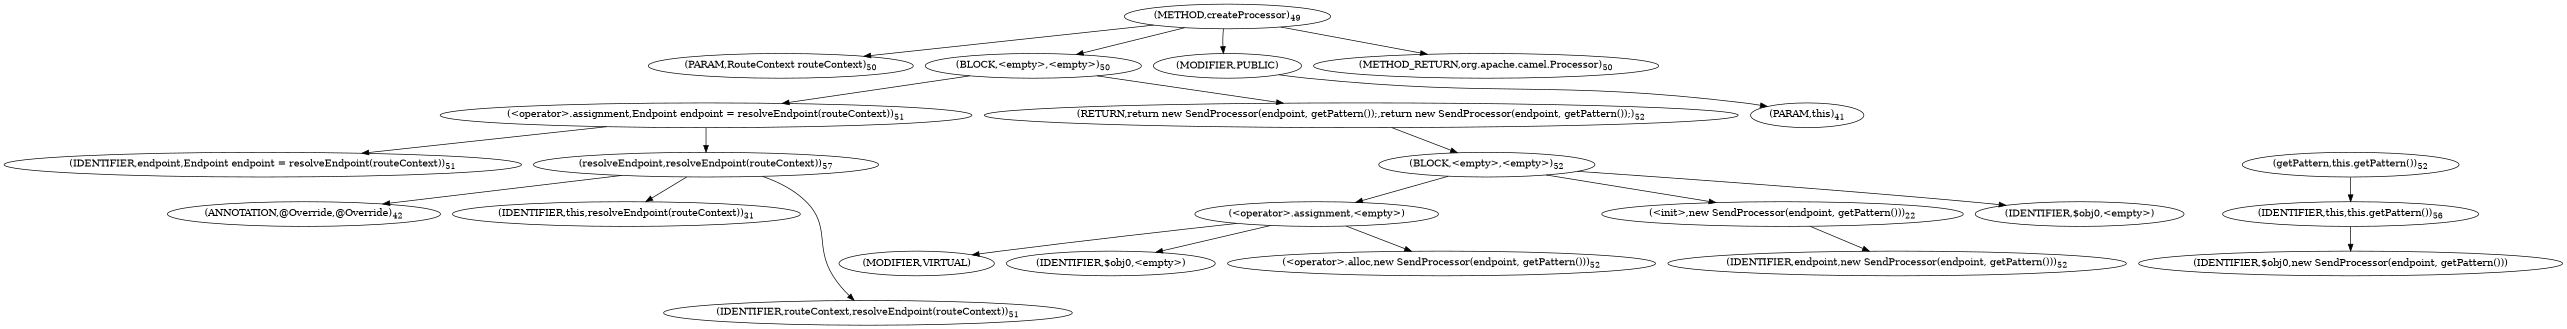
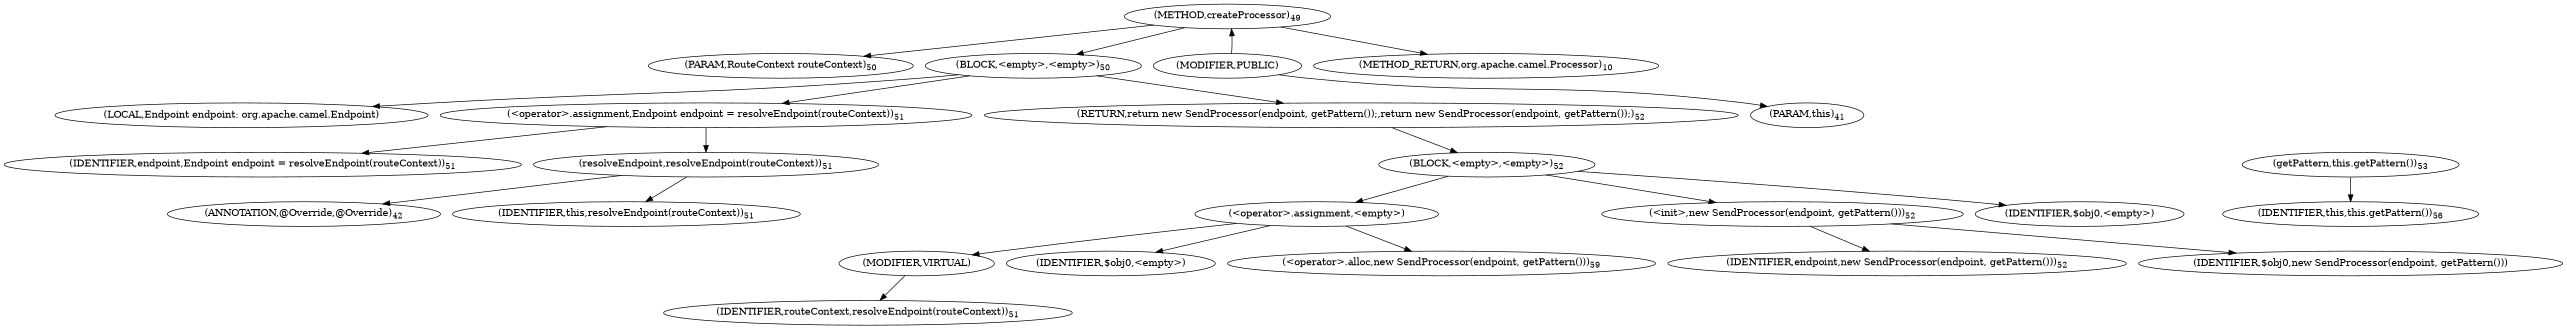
edge "(METHOD,createProcessor)" -> "(MODIFIER,PUBLIC)": reversed
node "(METHOD_RETURN,org.apache.camel.Processor)": text "50" -> "10"
node "(LOCAL,Endpoint endpoint: org.apache.camel.Endpoint)": added
node "(resolveEndpoint,resolveEndpoint(routeContext))": text "57" -> "51"
node "(getPattern,this.getPattern())": text "52" -> "53"
node "(IDENTIFIER,this,resolveEndpoint(routeContext))": text "31" -> "51"
node "(<init>,new SendProcessor(endpoint, getPattern()))": text "22" -> "52"
edge "(resolveEndpoint,resolveEndpoint(routeContext))" -> "(IDENTIFIER,routeContext,resolveEndpoint(routeContext))": now "(MODIFIER,VIRTUAL)" -> "(IDENTIFIER,routeContext,resolveEndpoint(routeContext))"
edge "(IDENTIFIER,this,this.getPattern())" -> "(IDENTIFIER,$obj0,new SendProcessor(endpoint, getPattern()))": now "(<init>,new SendProcessor(endpoint, getPattern()))" -> "(IDENTIFIER,$obj0,new SendProcessor(endpoint, getPattern()))"
node "(<operator>.alloc,new SendProcessor(endpoint, getPattern()))": text "52" -> "59"
